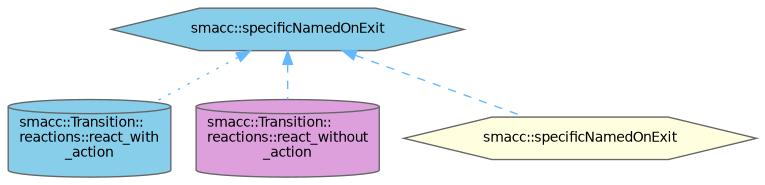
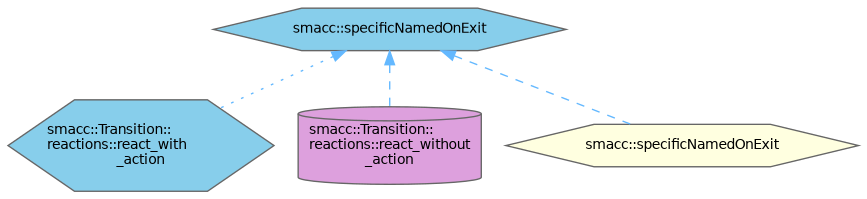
node "smacc::Transition:: reactions::react_with _action": shape cylinder -> hexagon
